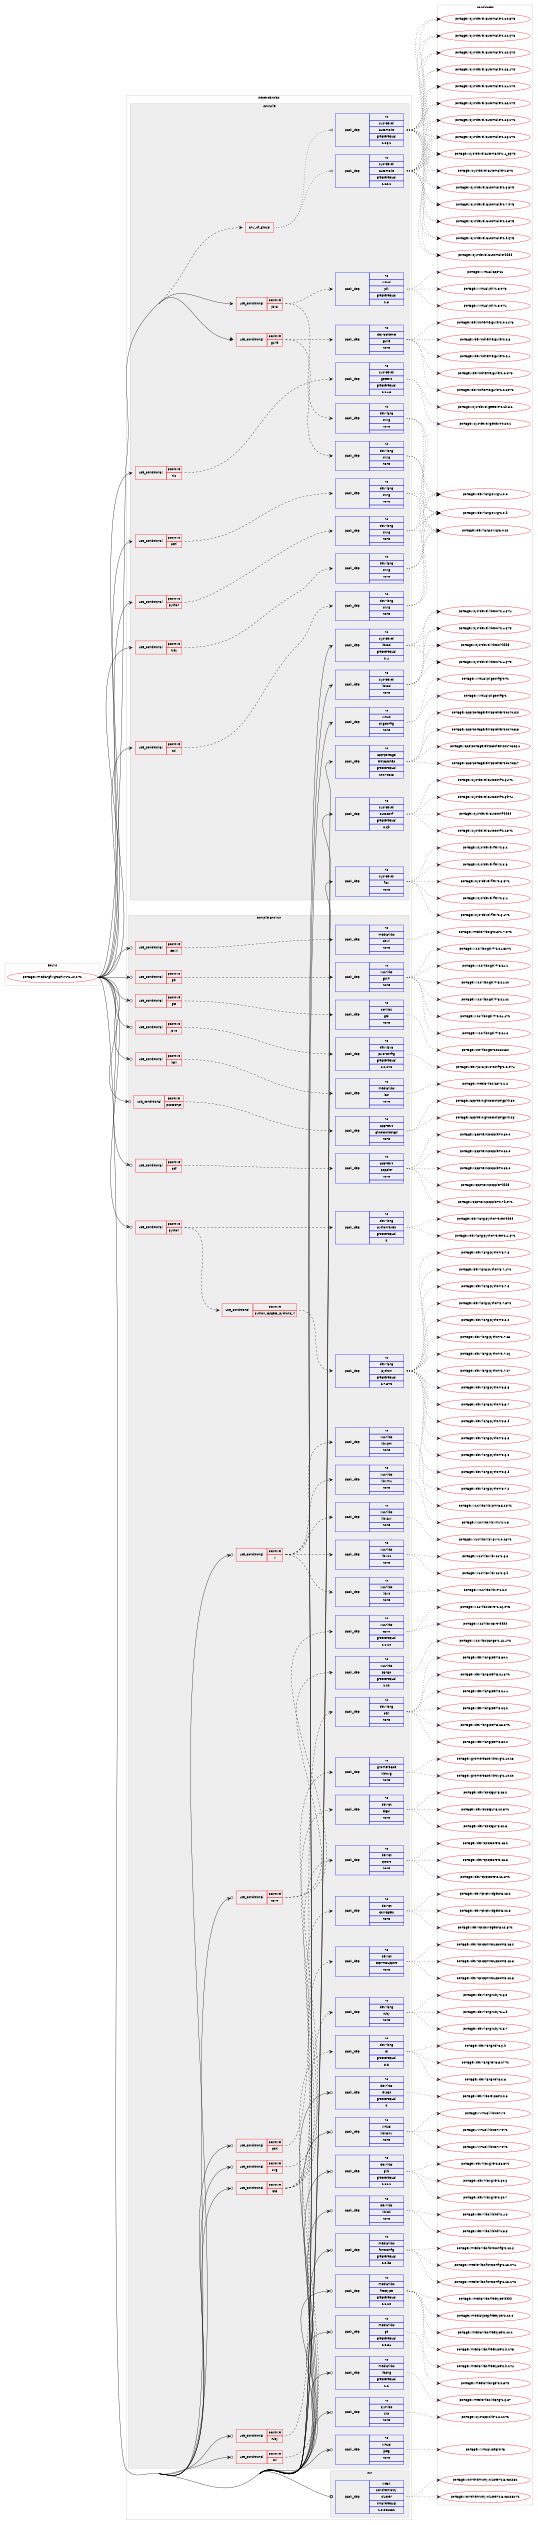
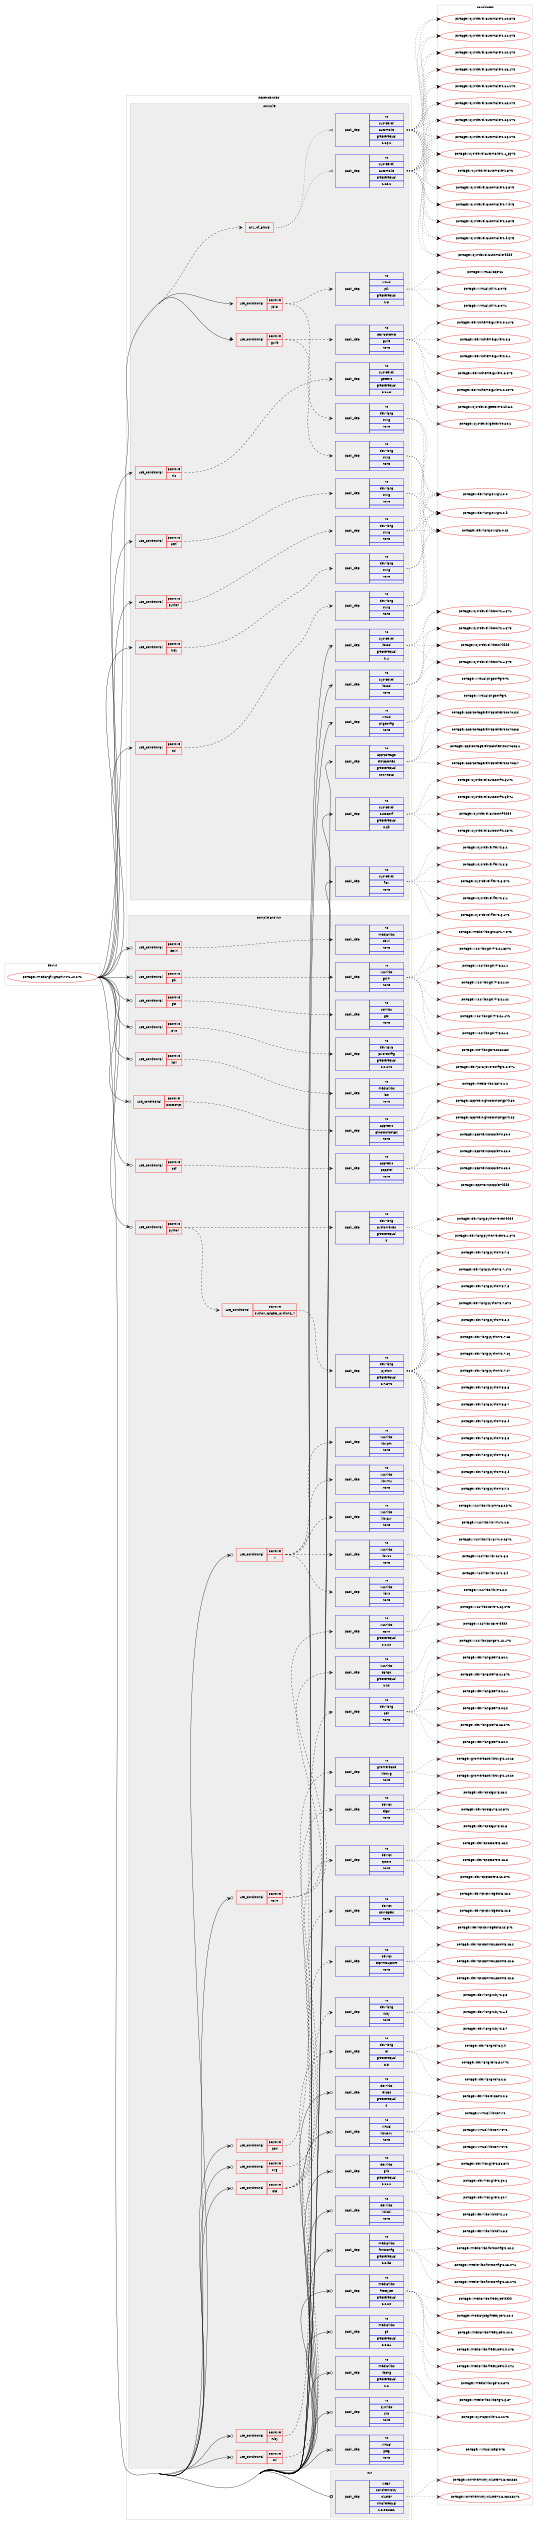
node "portage://app-text/poppler-0.79.0-r1": removed
